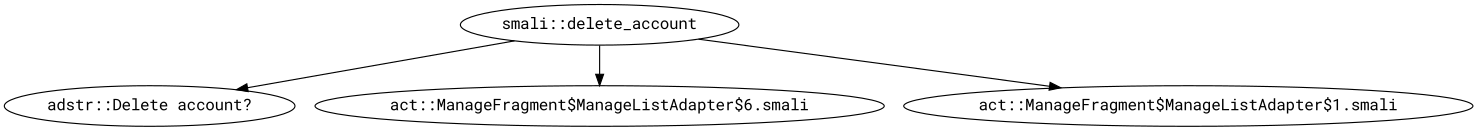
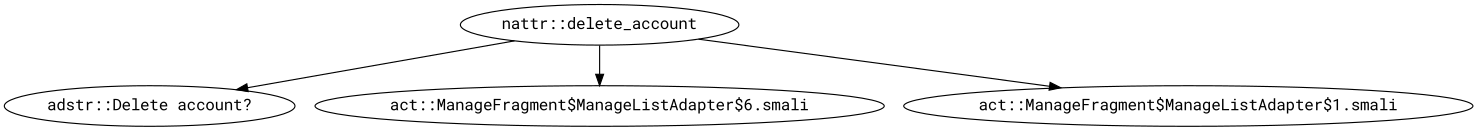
node "smali::delete_account": label "smali::delete_account" -> "nattr::delete_account"
